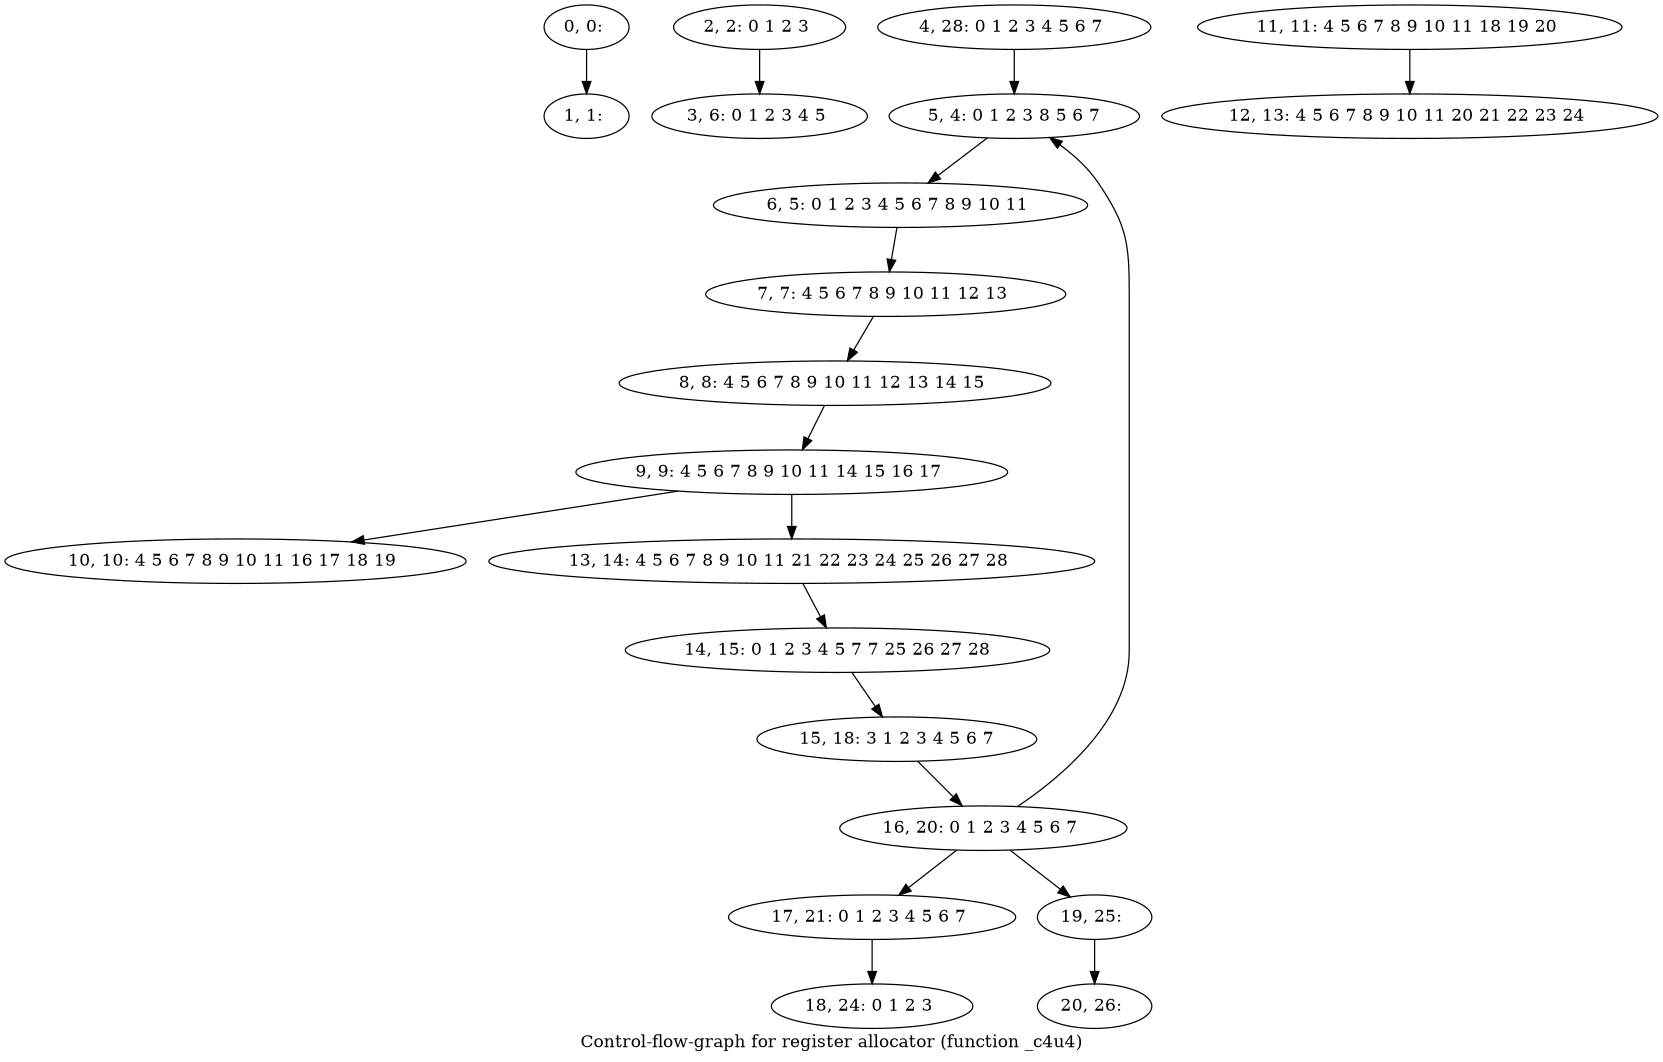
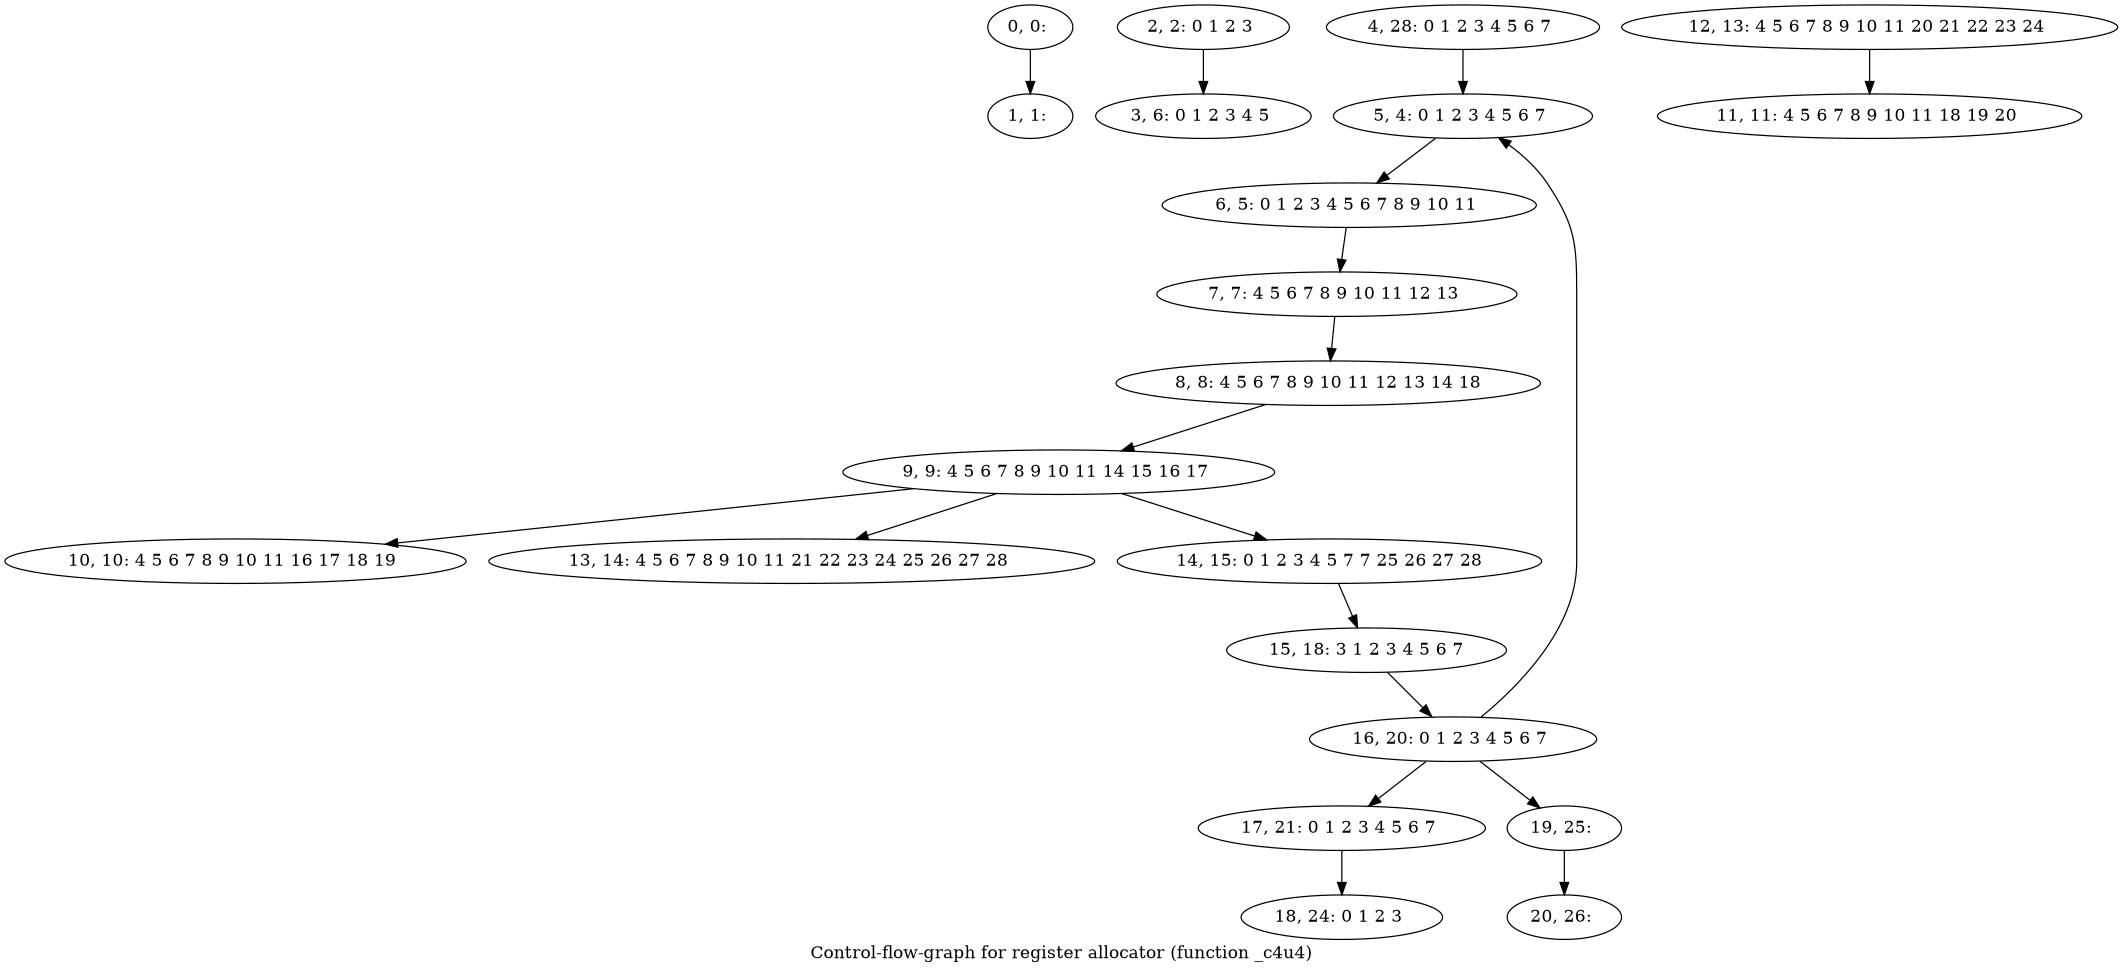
edge "11, 11: 4 5 6 7 8 9 10 11 18 19 20" -> "12, 13: 4 5 6 7 8 9 10 11 20 21 22 23 24": reversed
node "5, 4: 0 1 2 3 8 5 6 7": label "5, 4: 0 1 2 3 8 5 6 7" -> "5, 4: 0 1 2 3 4 5 6 7"
node "8, 8: 4 5 6 7 8 9 10 11 12 13 14 15": label "8, 8: 4 5 6 7 8 9 10 11 12 13 14 15" -> "8, 8: 4 5 6 7 8 9 10 11 12 13 14 18"
edge "13, 14: 4 5 6 7 8 9 10 11 21 22 23 24 25 26 27 28" -> "14, 15: 0 1 2 3 4 5 7 7 25 26 27 28": now "9, 9: 4 5 6 7 8 9 10 11 14 15 16 17" -> "14, 15: 0 1 2 3 4 5 7 7 25 26 27 28"
